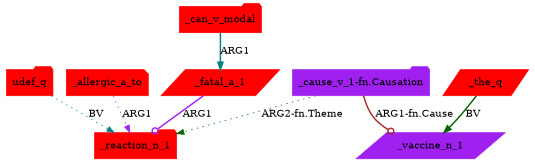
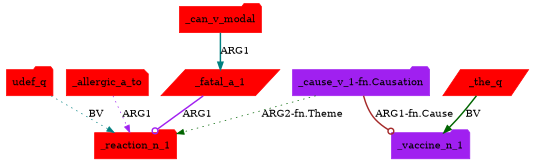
node "_vaccine_n_1": shape parallelogram -> folder
